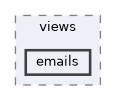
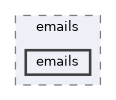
cluster "views": label "views" -> "emails"
